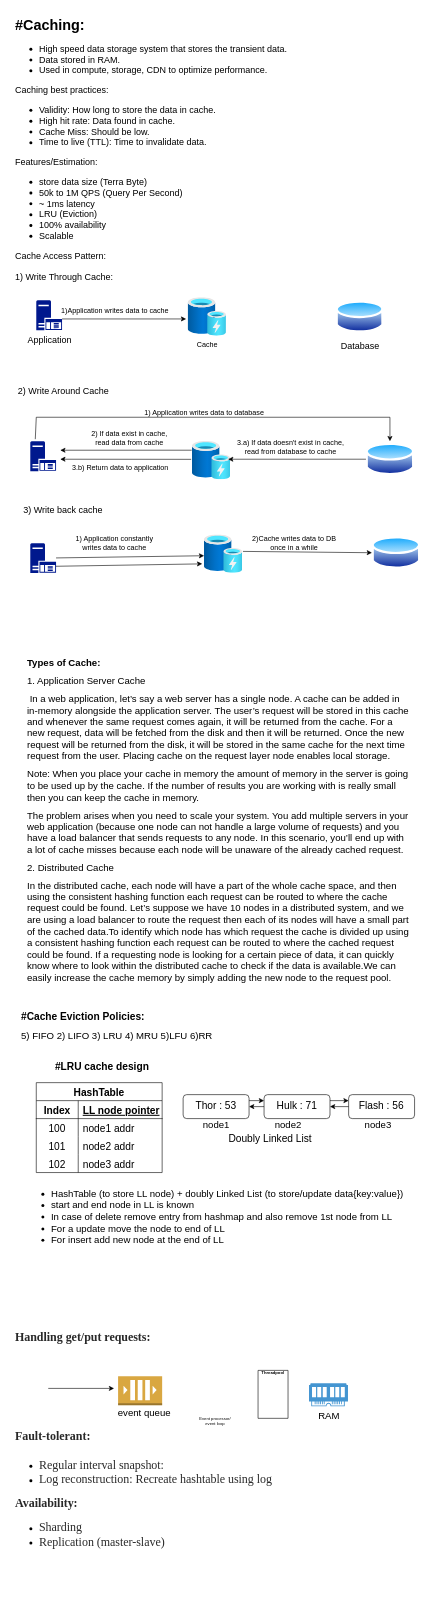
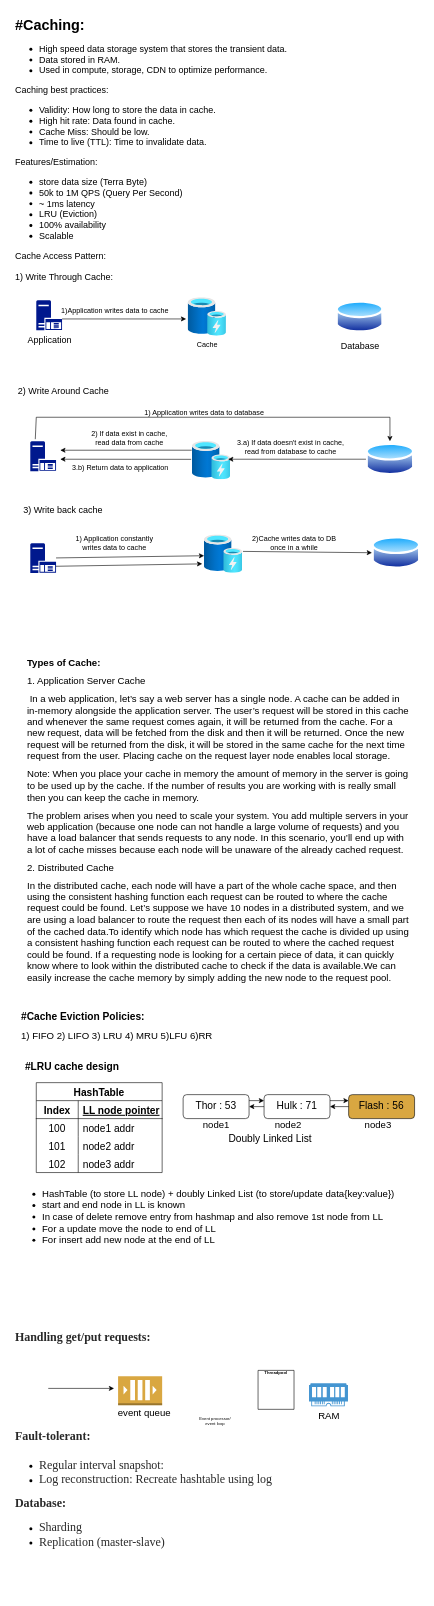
node "#Cache Eviction Policies: 5) FIFO 2) LIFO 3) LRU 4) MRU 5)LFU 6)RR": label "#Cache Eviction Policies: 5) FIFO 2) LIFO 3) LRU 4) MRU 5)LFU 6)RR" -> "#Cache Eviction Policies: 1) FIFO 2) LIFO 3) LRU 4) MRU 5)LFU 6)RR"
node "#LRU cache design": moved (102, 1068) -> (72, 1068)
node "Flash : 56": fillcolor #ffffff -> #d9a741
node "HashTable (to store LL node) + doubly Linked List (to store/update data{key:value}) start and end node in LL is known In case of delete remove entry from hashmap and also remove 1st node from LL For a update move the node to end of LL For insert add new node at the end of LL": moved (219, 1221) -> (210, 1221)
node "Handling get/put requests: Fault-tolerant: Regular interval snapshot: Log reconstruction: Recreate hashtable using log Availability: Sharding Replication (master-slave)": label "Handling get/put requests: Fault-tolerant: Regular interval snapshot: Log reconstruction: Recreate hashtable using log Availability: Sharding Replication (master-slave)" -> "Handling get/put requests: Fault-tolerant: Regular interval snapshot: Log reconstruction: Recreate hashtable using log Database: Sharding Replication (master-slave)"
node "Threadpool": size 30x48 -> 36x39
